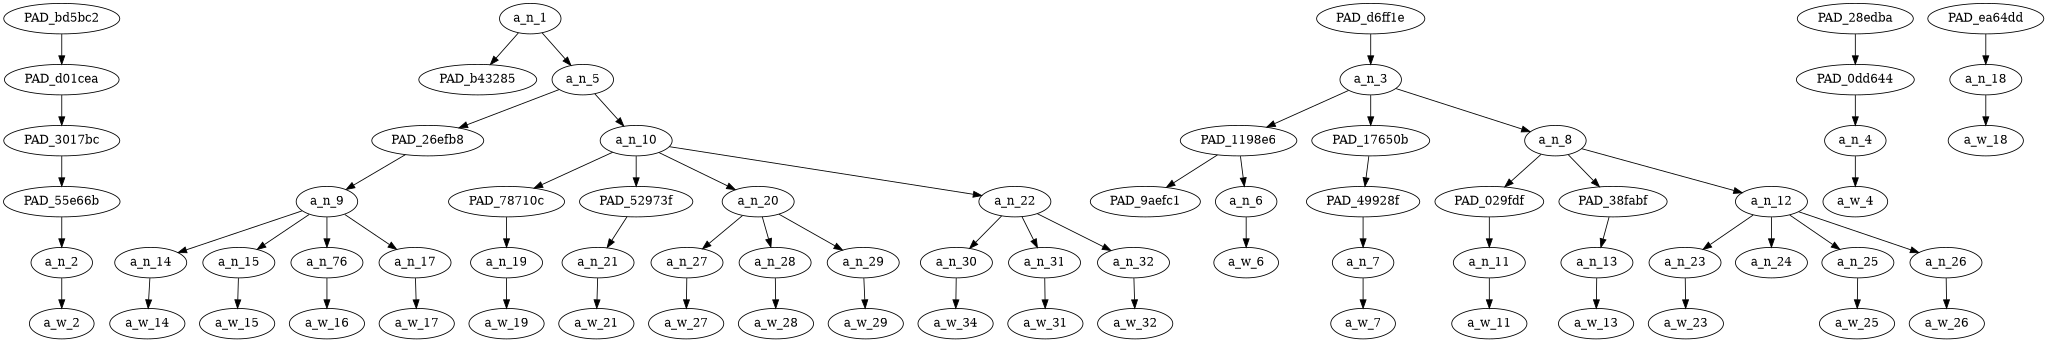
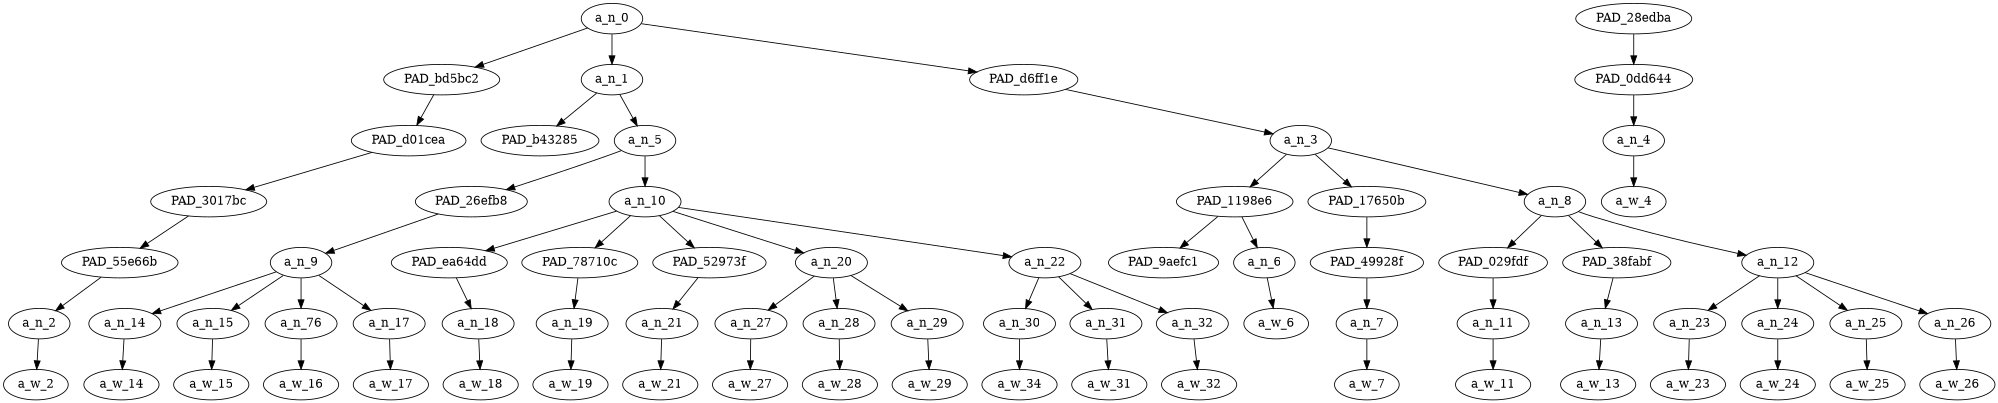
node "a_n_0": added
edge "a_n_10" -> "PAD_ea64dd": added
node "a_w_24": added
